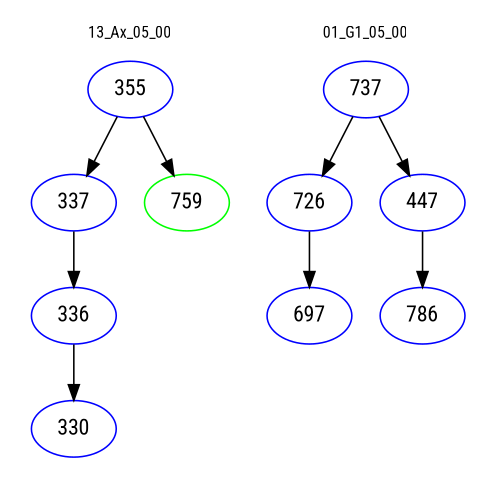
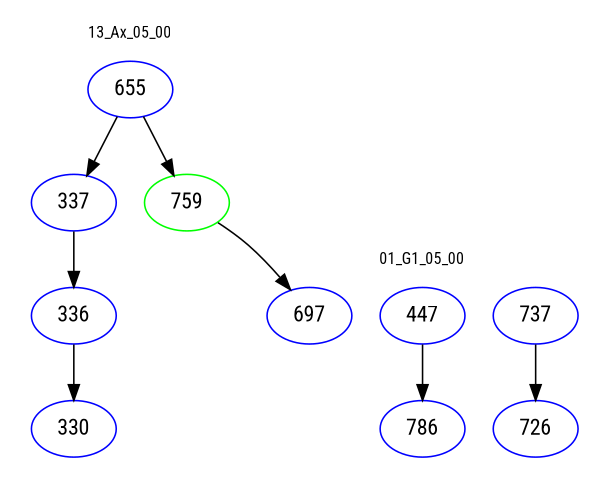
node "355": label "355" -> "655"
edge "737" -> "447": removed
edge "726" -> "697": now "759" -> "697"
